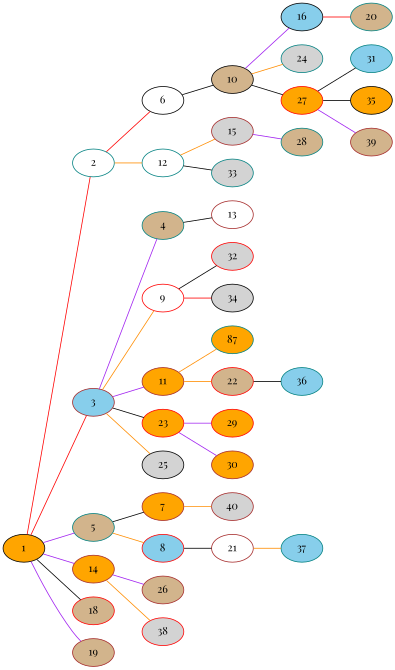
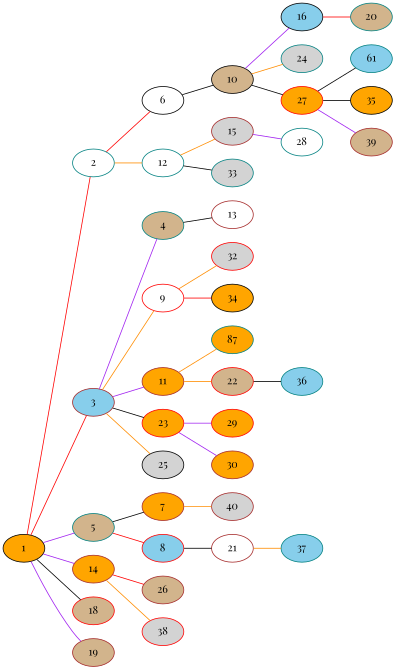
node "31": label "31" -> "61"
node "28": fillcolor tan -> white
edge "32" -- "9": color black -> darkorange
node "34": fillcolor lightgrey -> orange
edge "5" -- "8": color darkorange -> red
edge "14" -- "26": color purple -> red
